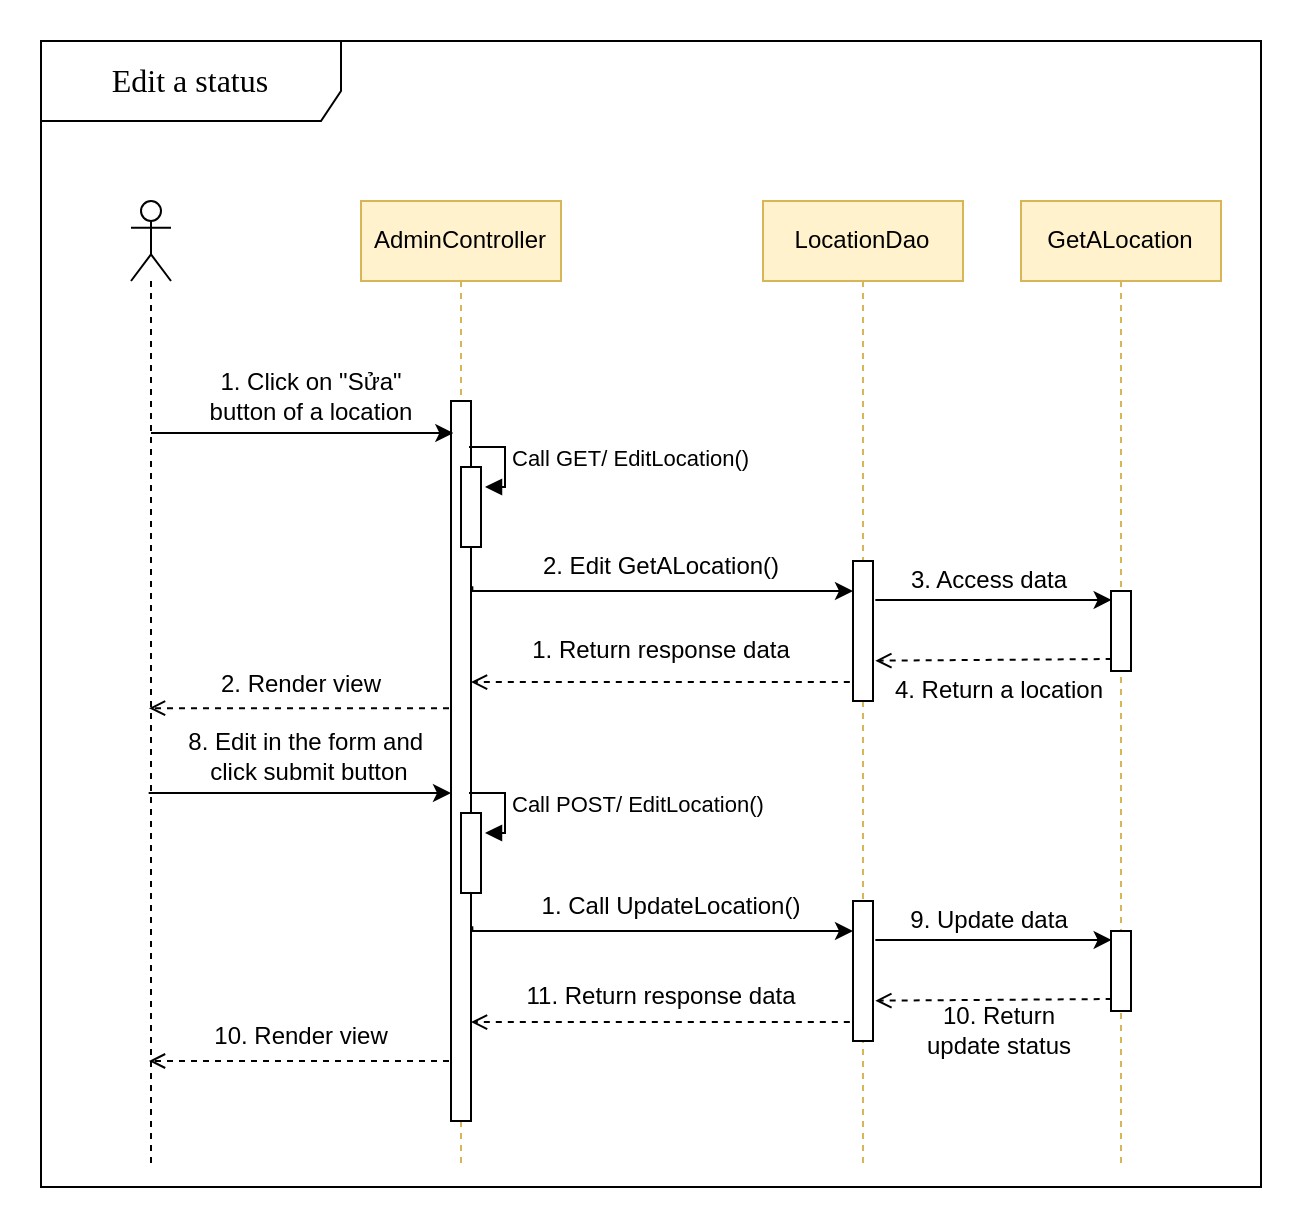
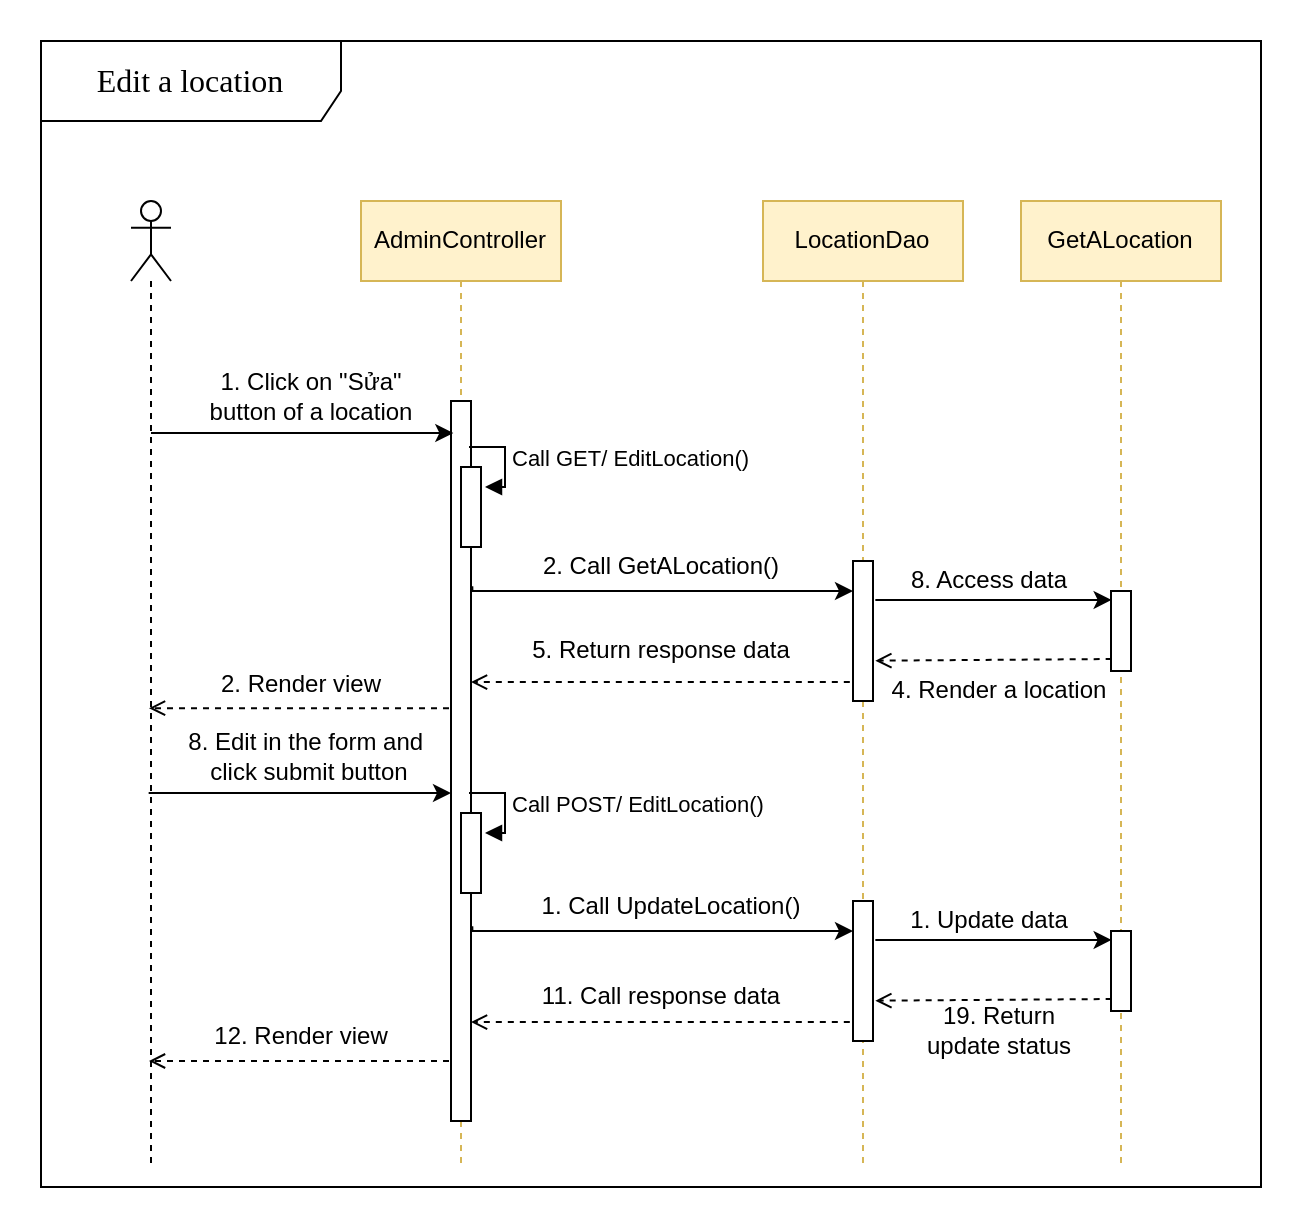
node "Edit a status": label "Edit a status" -> "Edit a location"
node "2. Edit GetALocation()": label "2. Edit GetALocation()" -> "2. Call GetALocation()"
node "3. Access data": label "3. Access data" -> "8. Access data"
node "1. Return response data": label "1. Return response data" -> "5. Return response data"
node "4. Return a location": label "4. Return a location" -> "4. Render a location"
node "9. Update data": label "9. Update data" -> "1. Update data"
node "11. Return response data": label "11. Return response data" -> "11. Call response data"
node "10. Return update status": label "10. Return update status" -> "19. Return update status"
node "10. Render view": label "10. Render view" -> "12. Render view"
